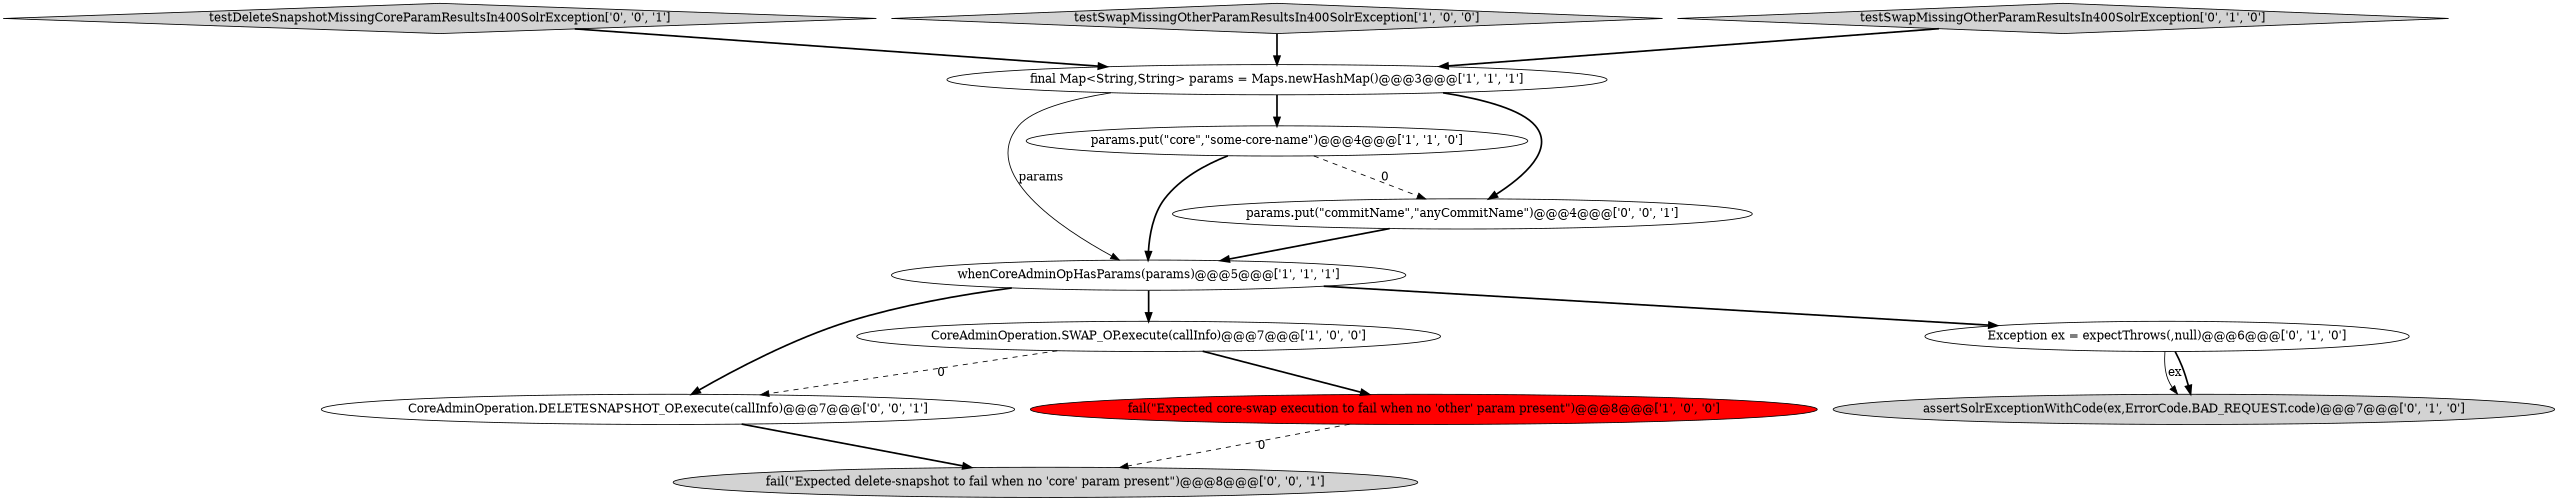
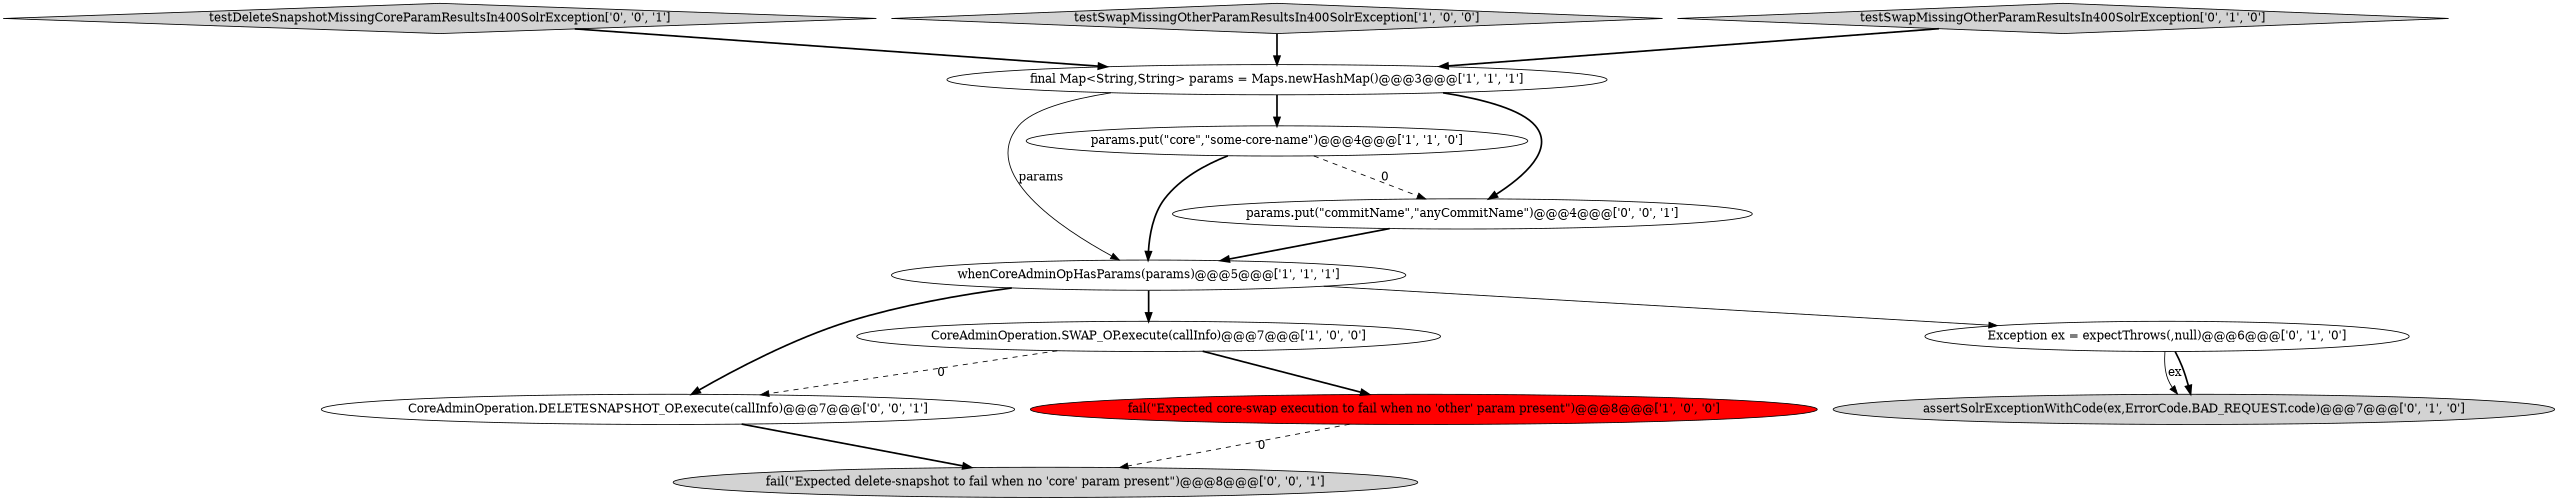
edge "whenCoreAdminOpHasParams(params)@@@5@@@['1', '1', '1']" -> "Exception ex = expectThrows(,null)@@@6@@@['0', '1', '0']": style bold -> solid
